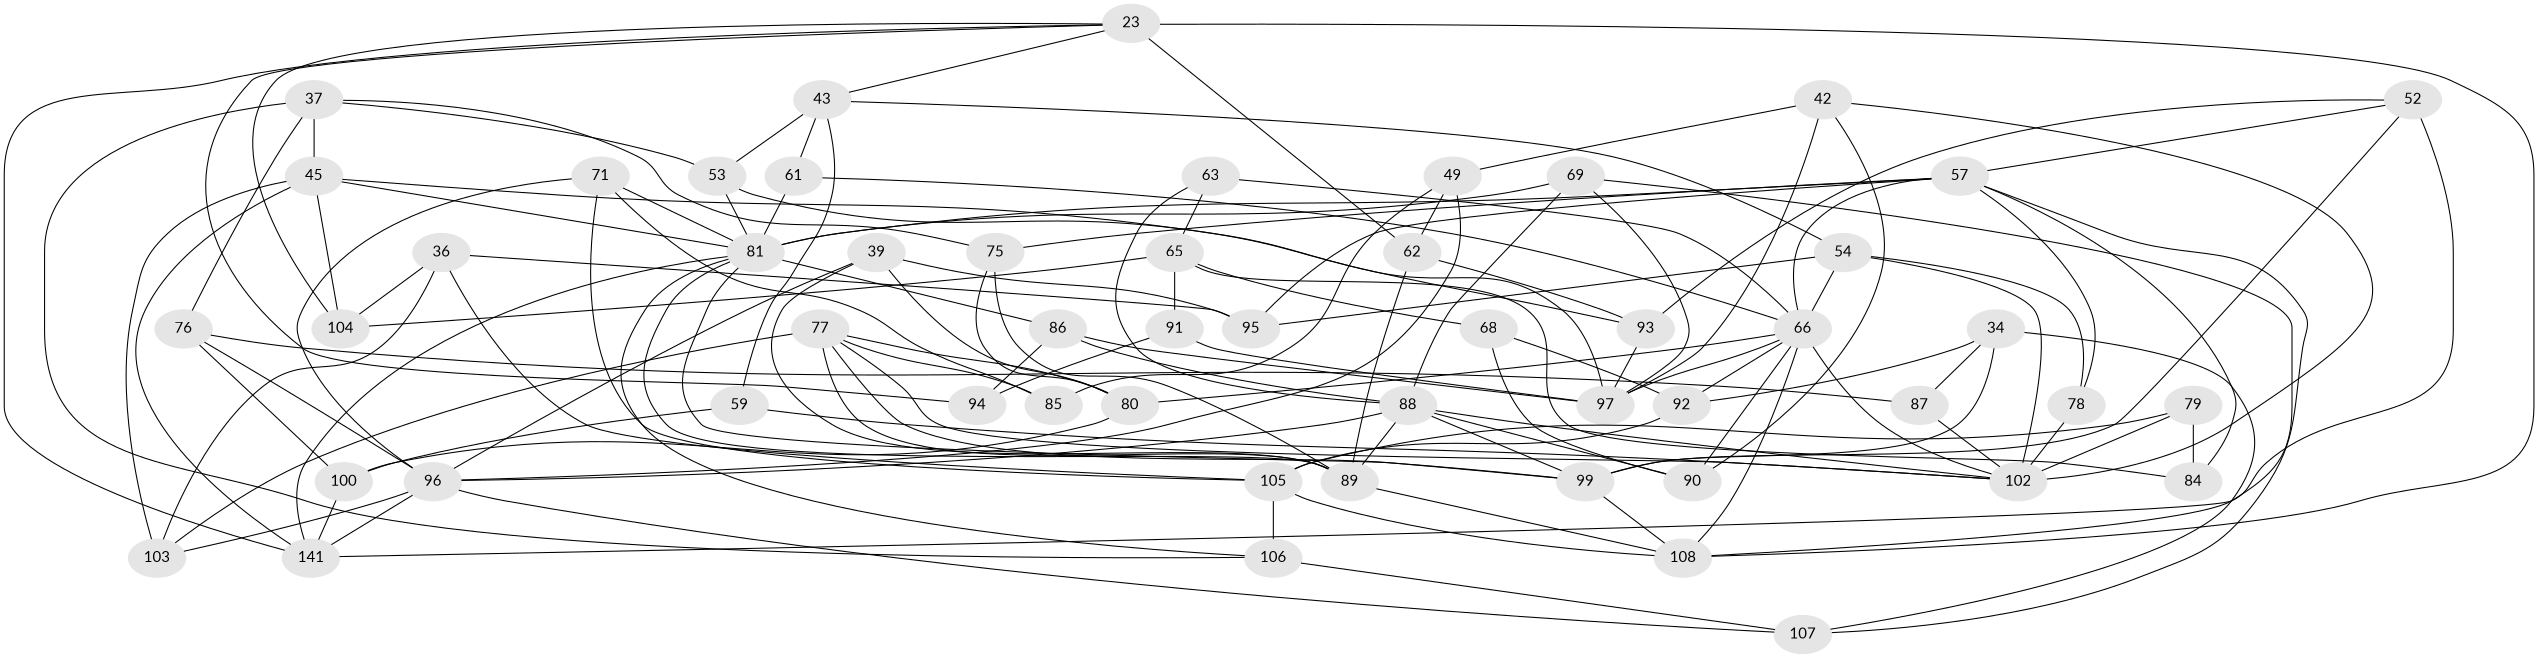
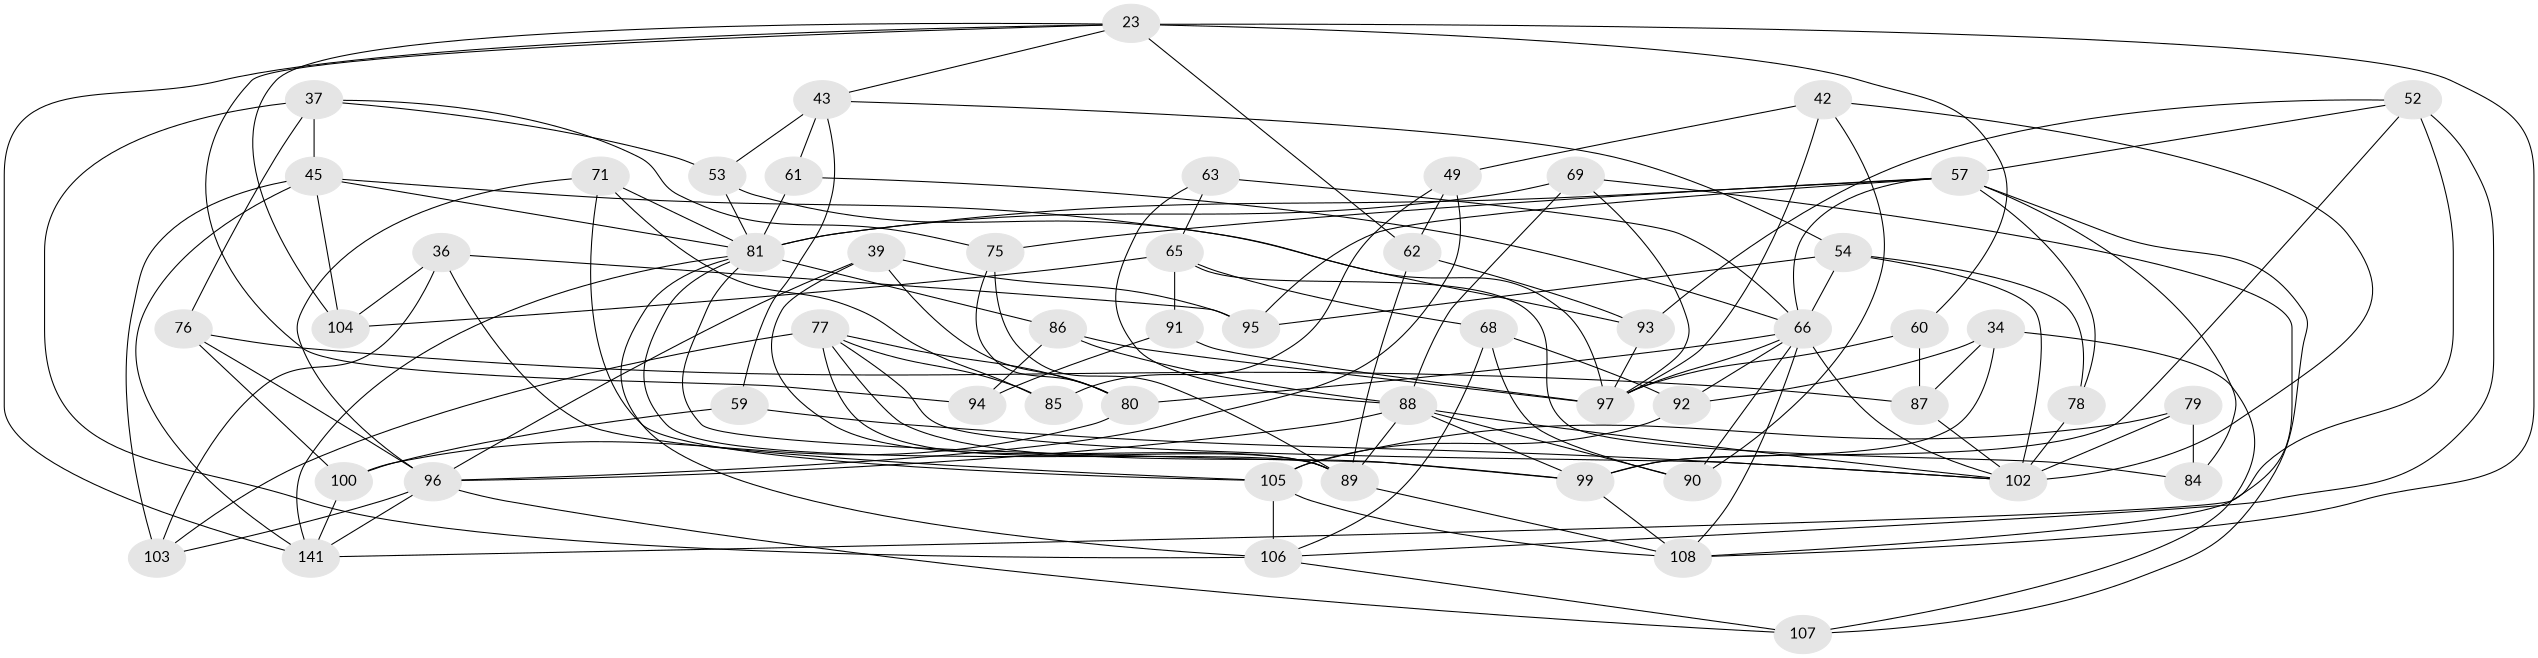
node "60": added
edge "68" -- "106": added
edge "52" -- "106": added
